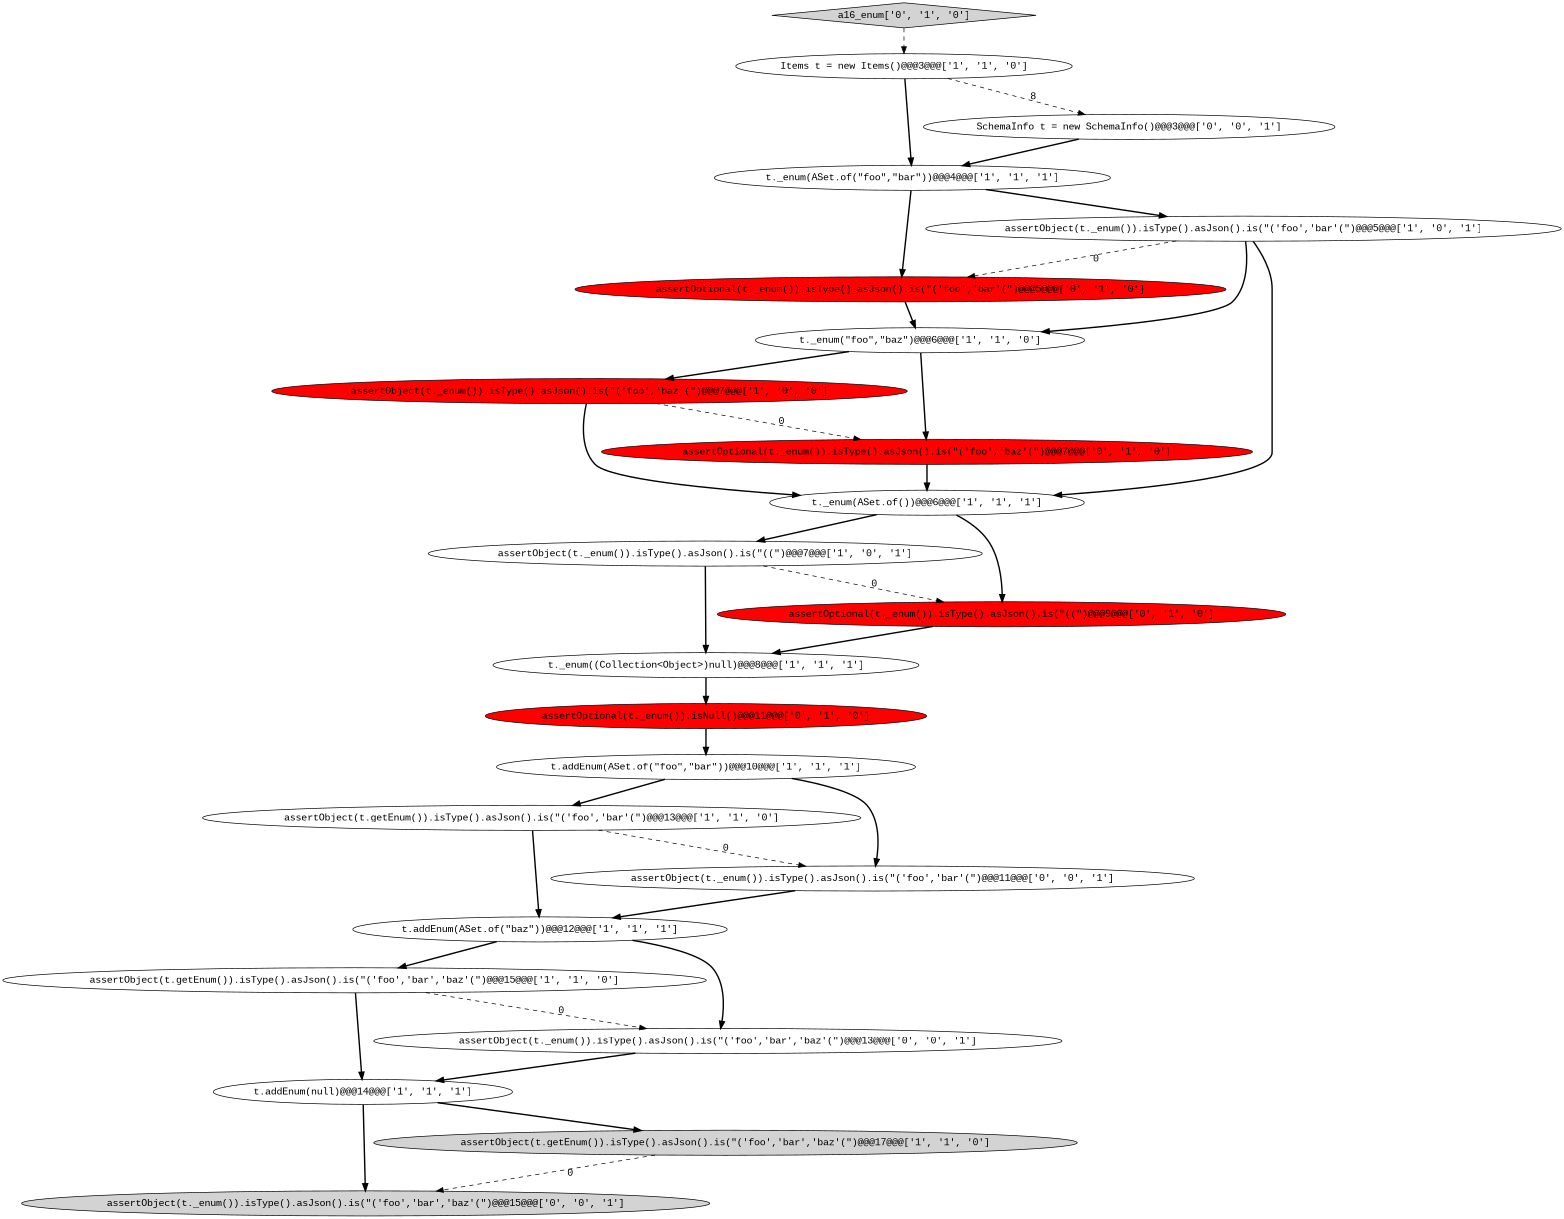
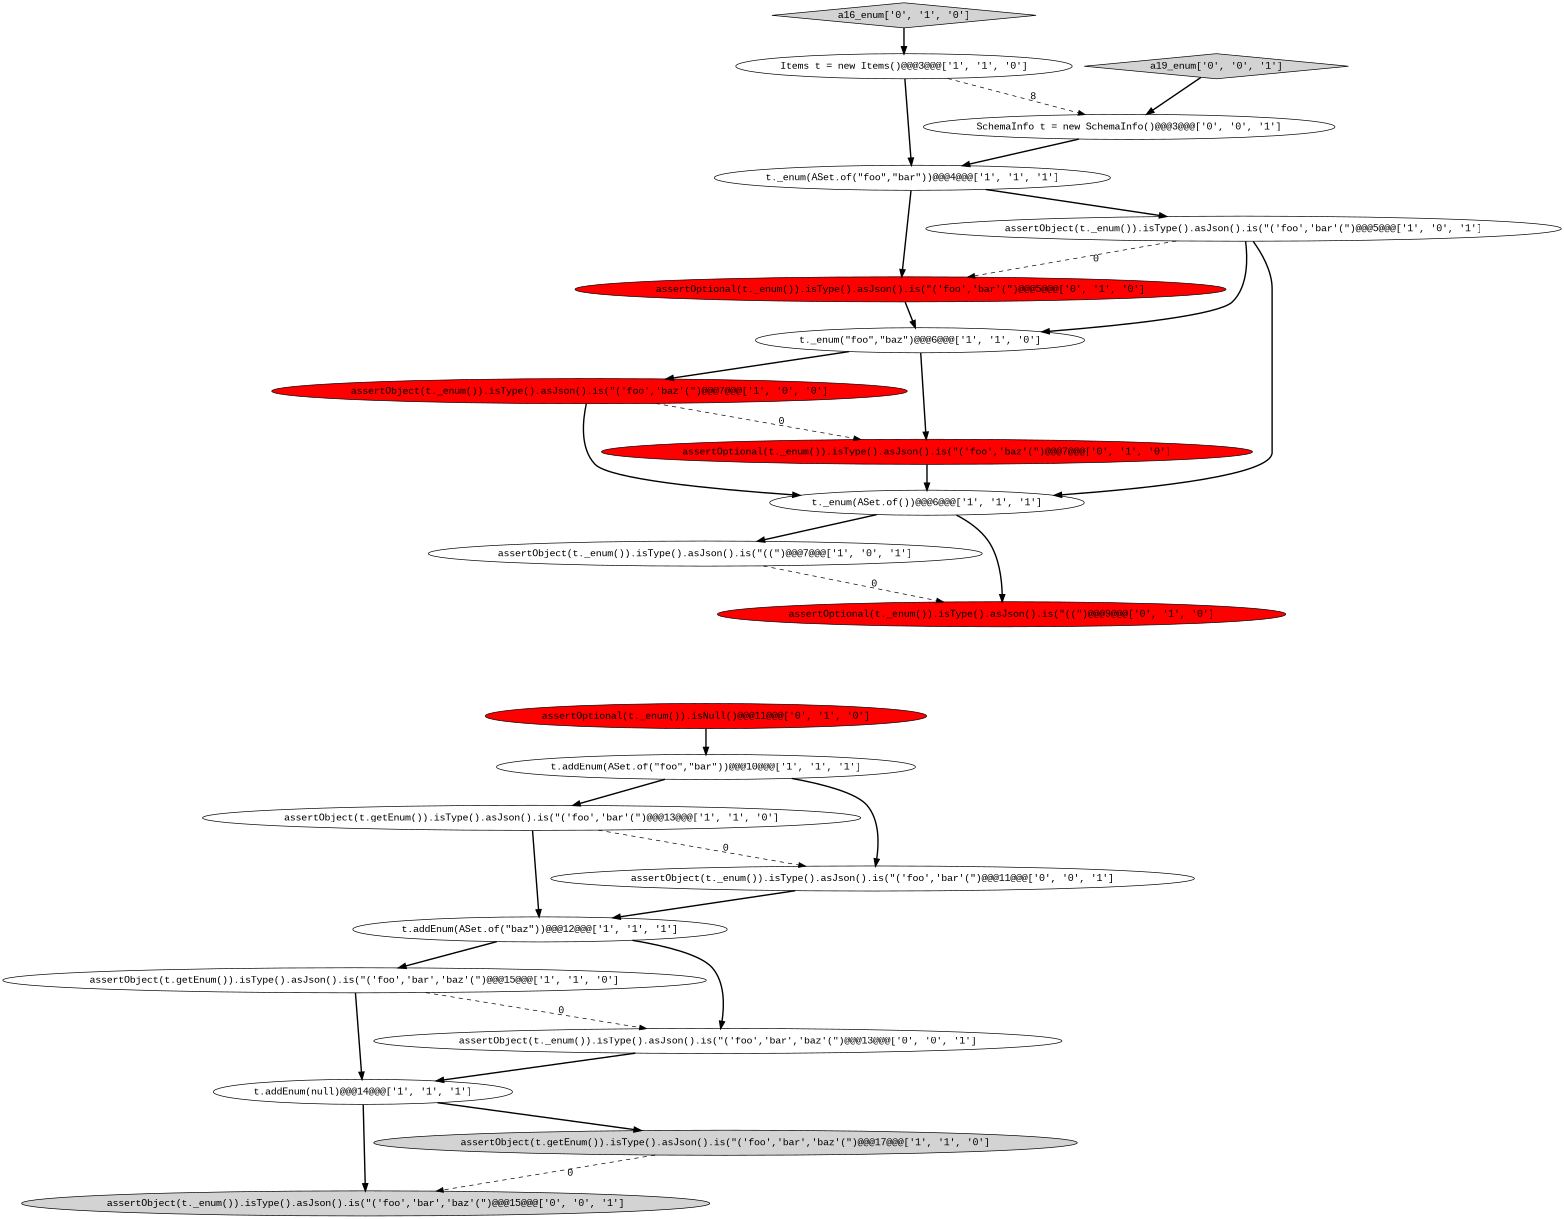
edge "a16_enum['0', '1', '0']" -> "Items t = new Items()@@@3@@@['1', '1', '0']": style dashed -> bold
node "a19_enum['0', '0', '1']": added
node "t._enum((Collection<Object>)null)@@@8@@@['1', '1', '1']": removed
